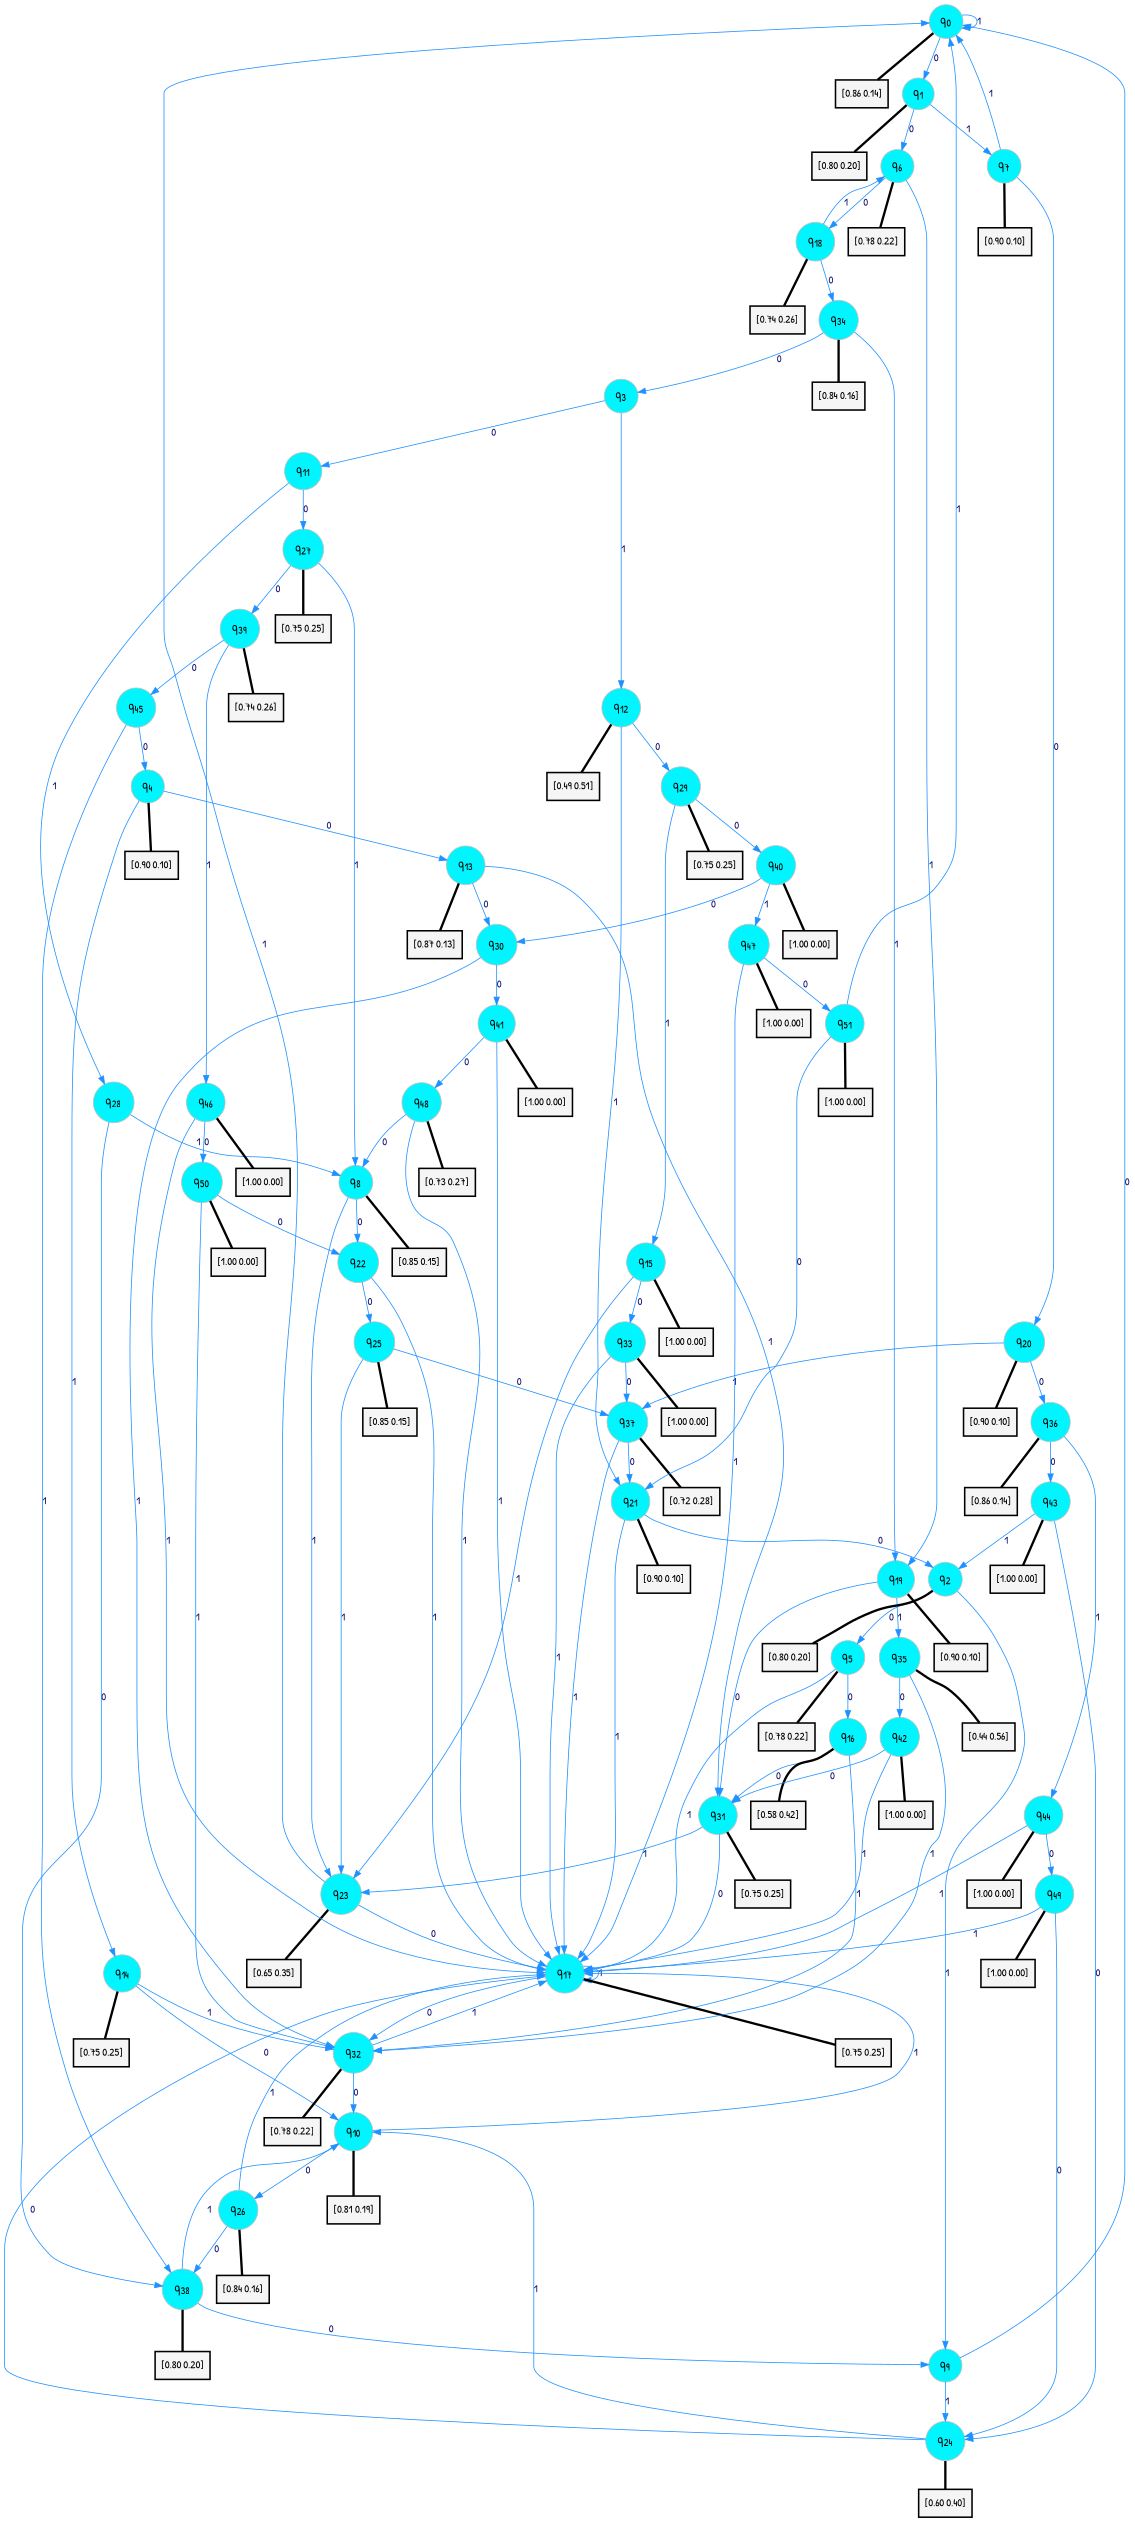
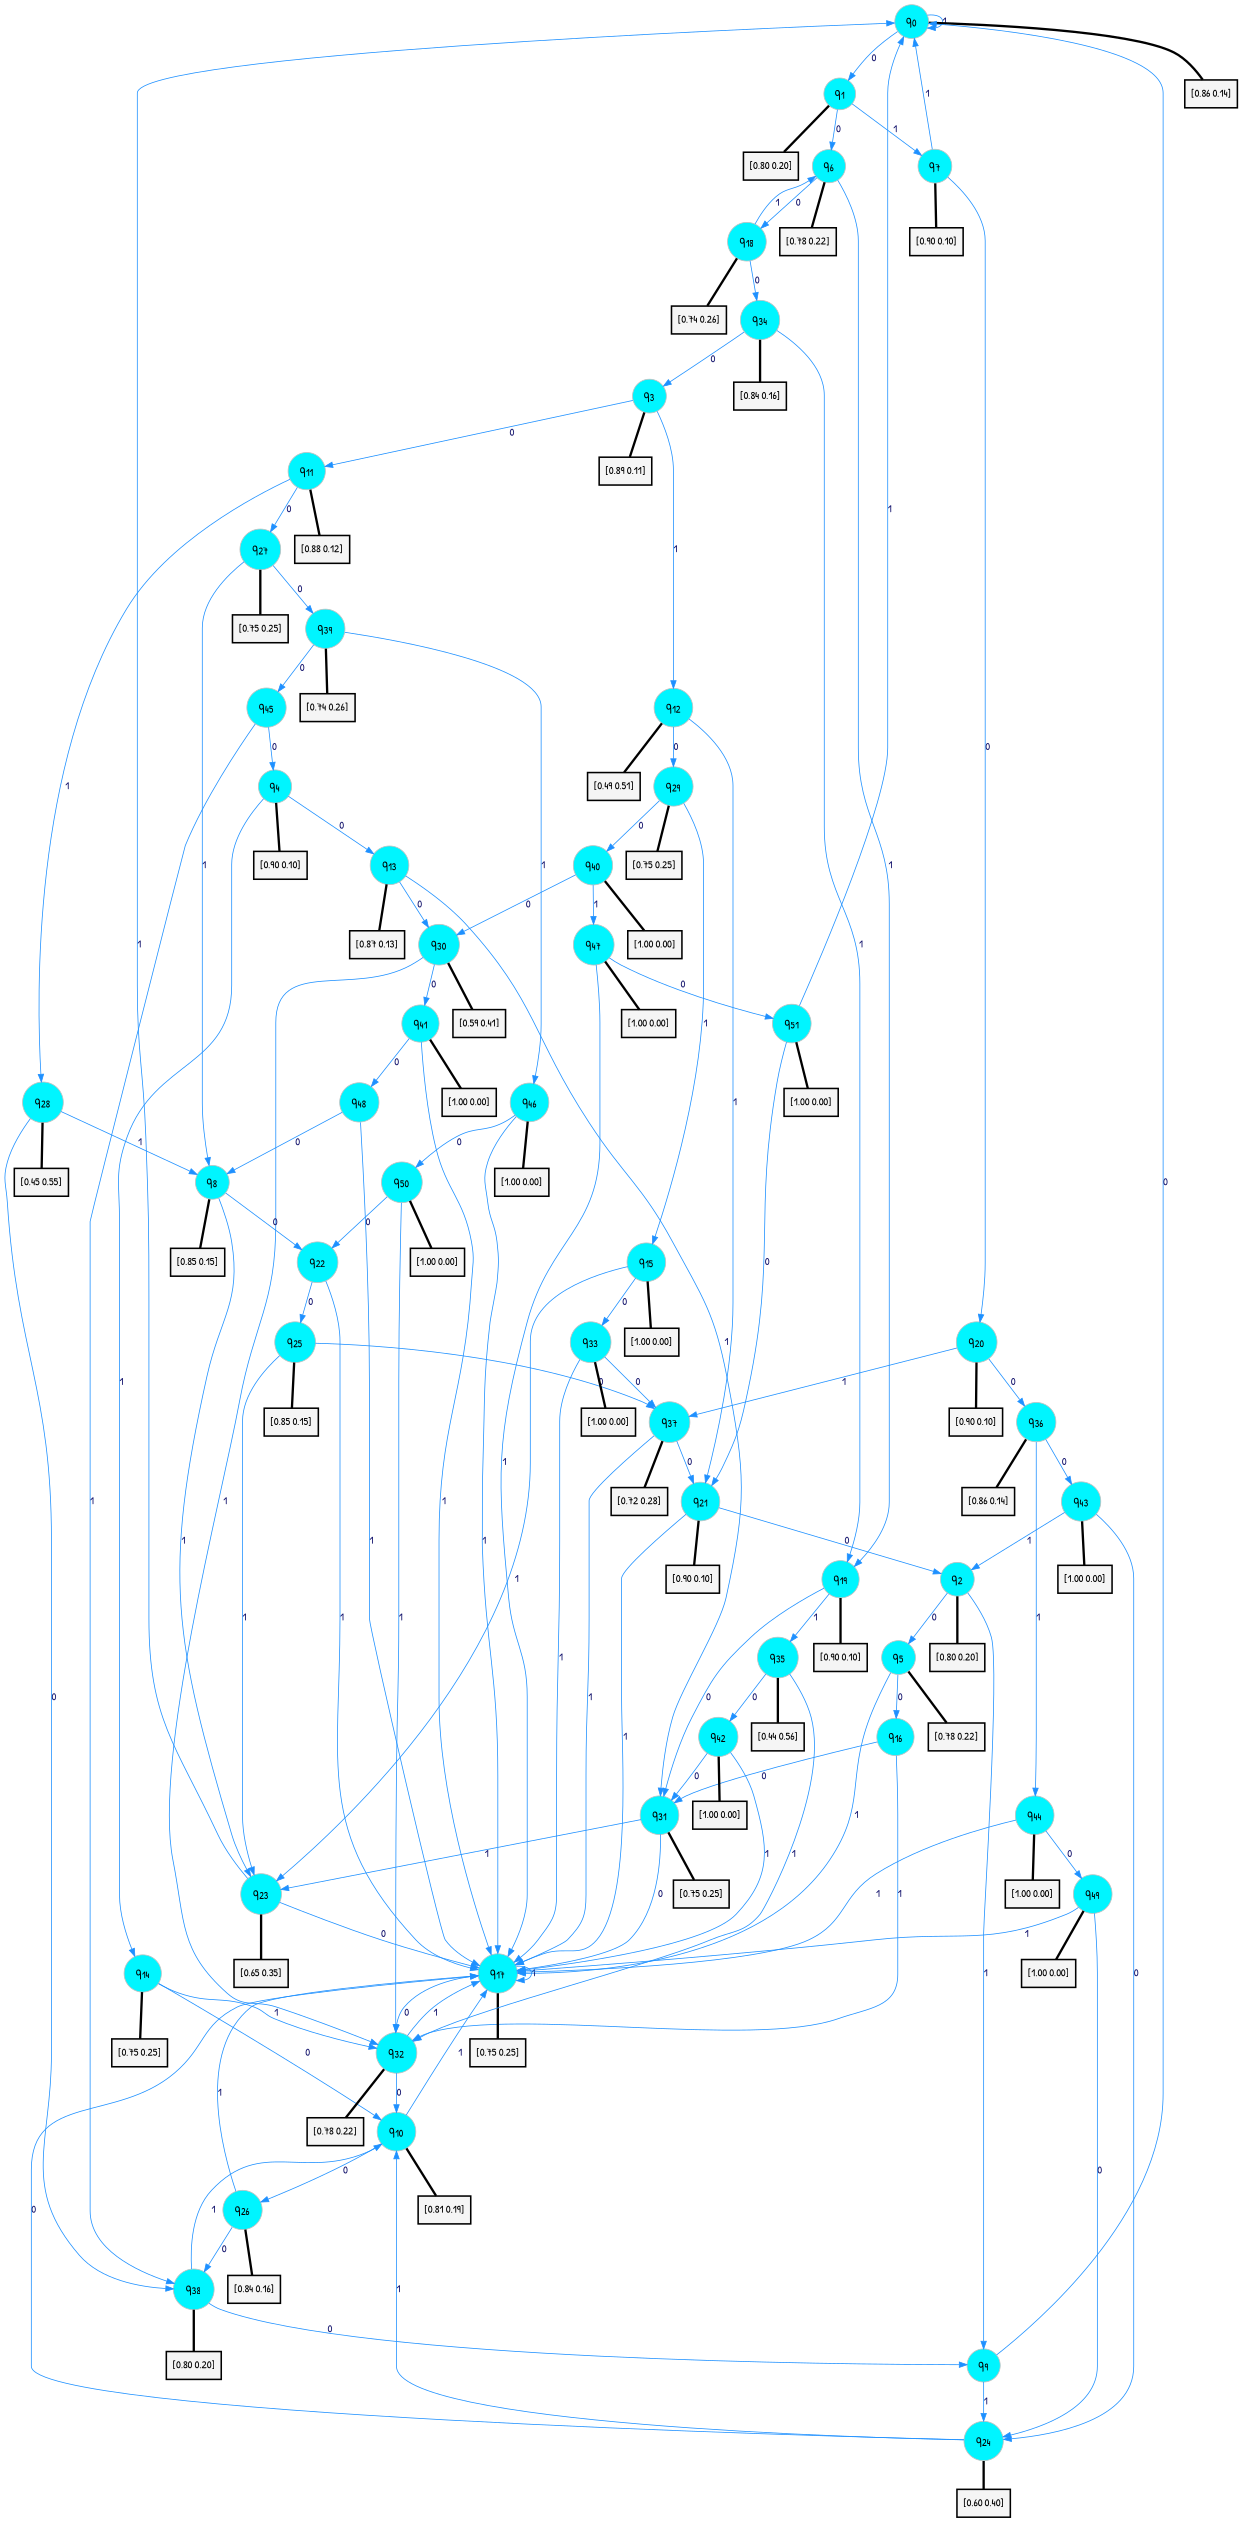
node "[0.89 0.11]": added
node "[0.88 0.12]": added
node "[0.59 0.41]": added
node "[0.45 0.55]": added
node "[0.73 0.27]": removed
node "[0.58 0.42]": removed
